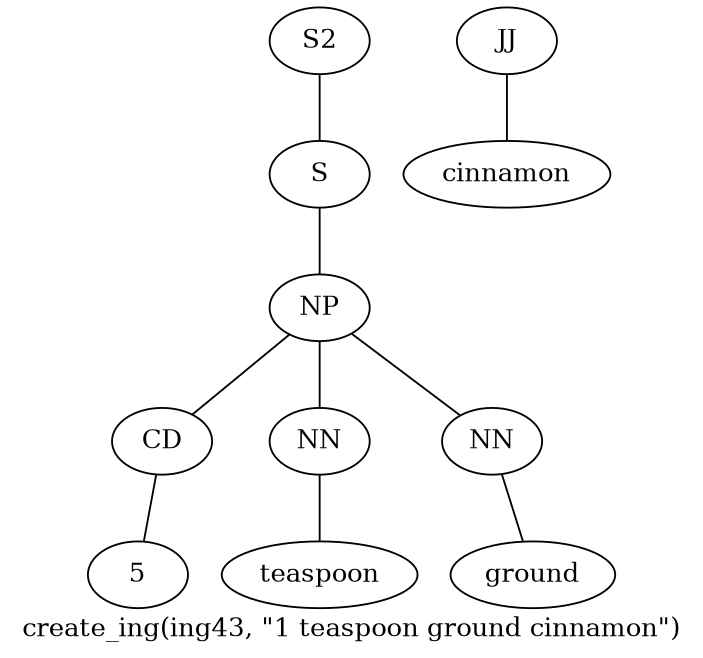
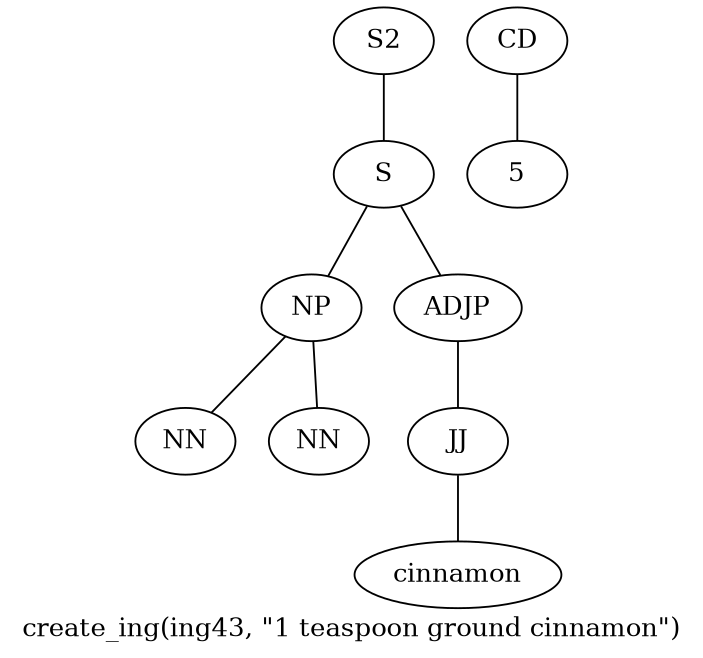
node "ADJP": added
edge "NP" -- "CD": removed
node "teaspoon": removed
node "ground": removed
